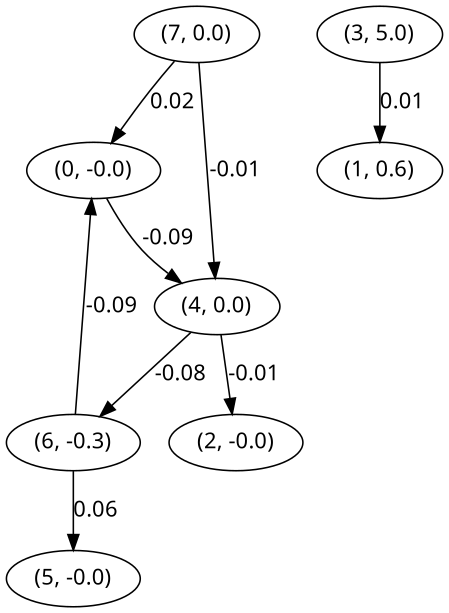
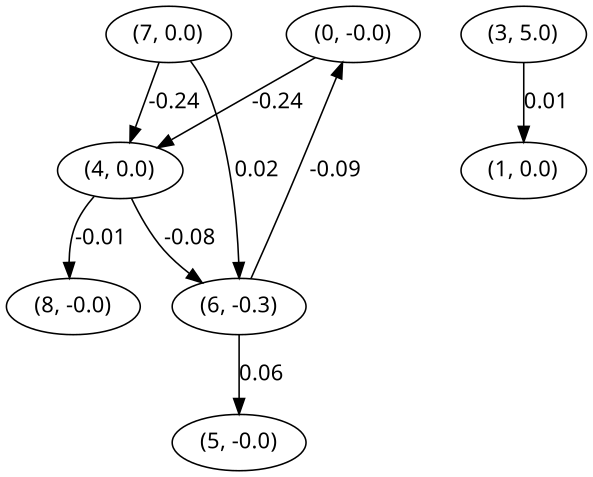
edge "(7, 0.0)" -> "(0, -0.0)": now "(7, 0.0)" -> "(6, -0.3)"
edge "(7, 0.0)" -> "(4, 0.0)": label "-0.01" -> "-0.24"
node "(1, 0.6)": label "(1, 0.6)" -> "(1, 0.0)"
edge "(0, -0.0)" -> "(4, 0.0)": label "-0.09" -> "-0.24"
node "(2, -0.0)": label "(2, -0.0)" -> "(8, -0.0)"
